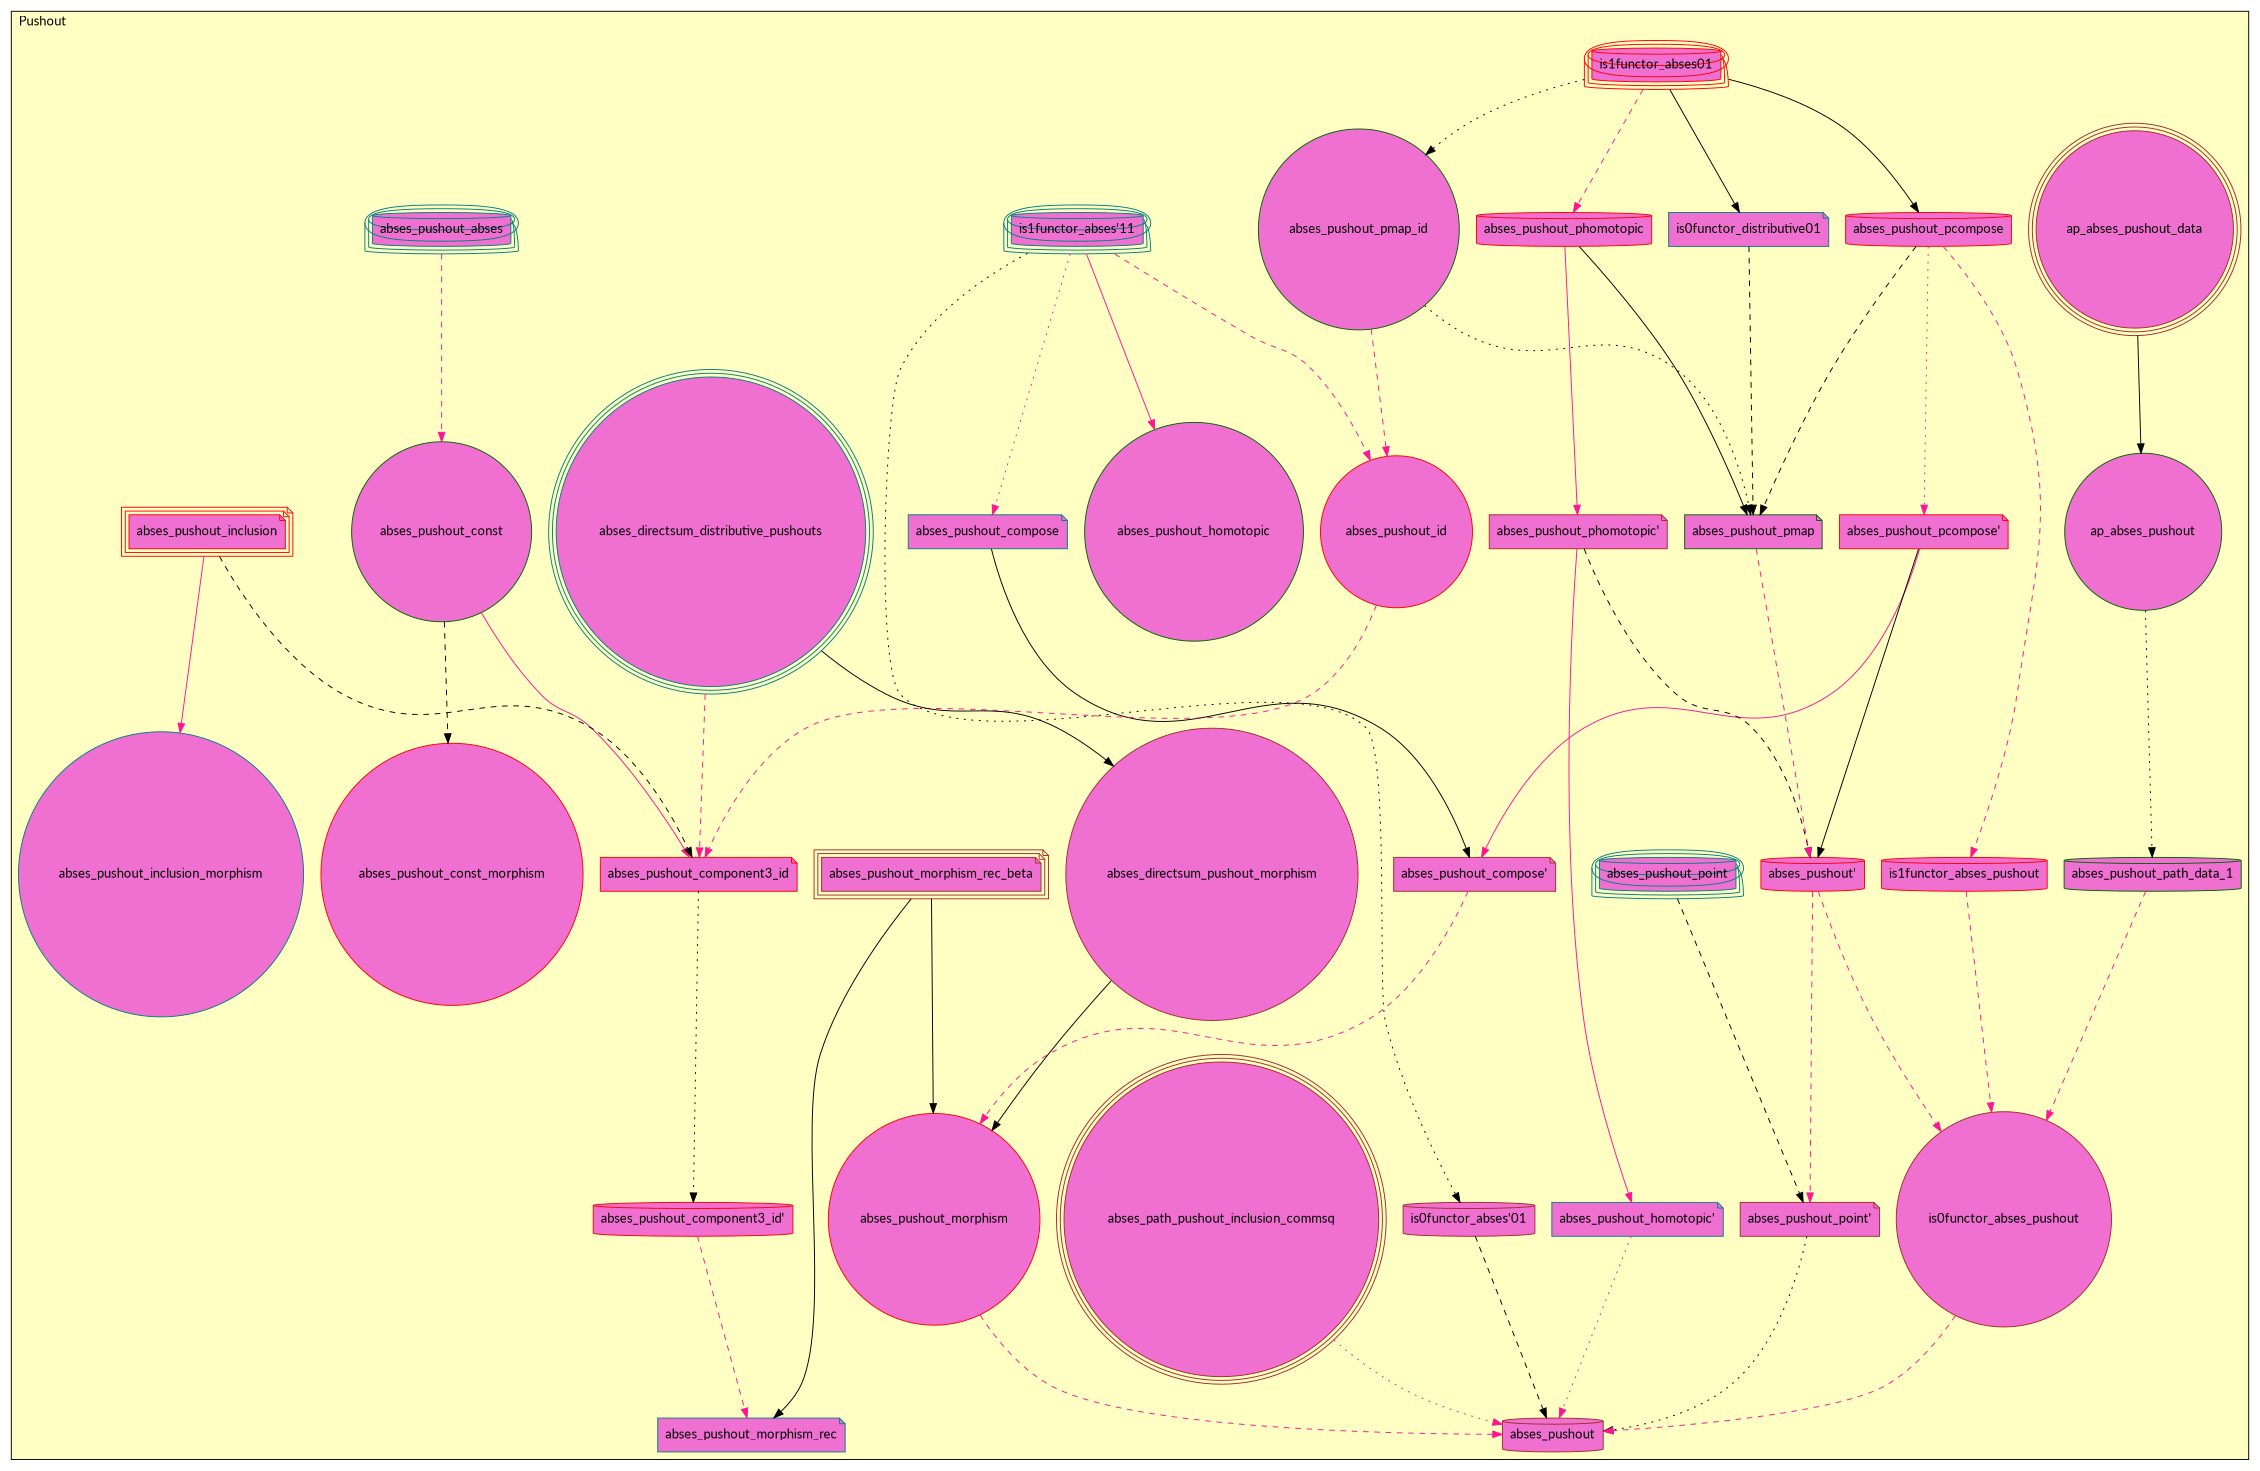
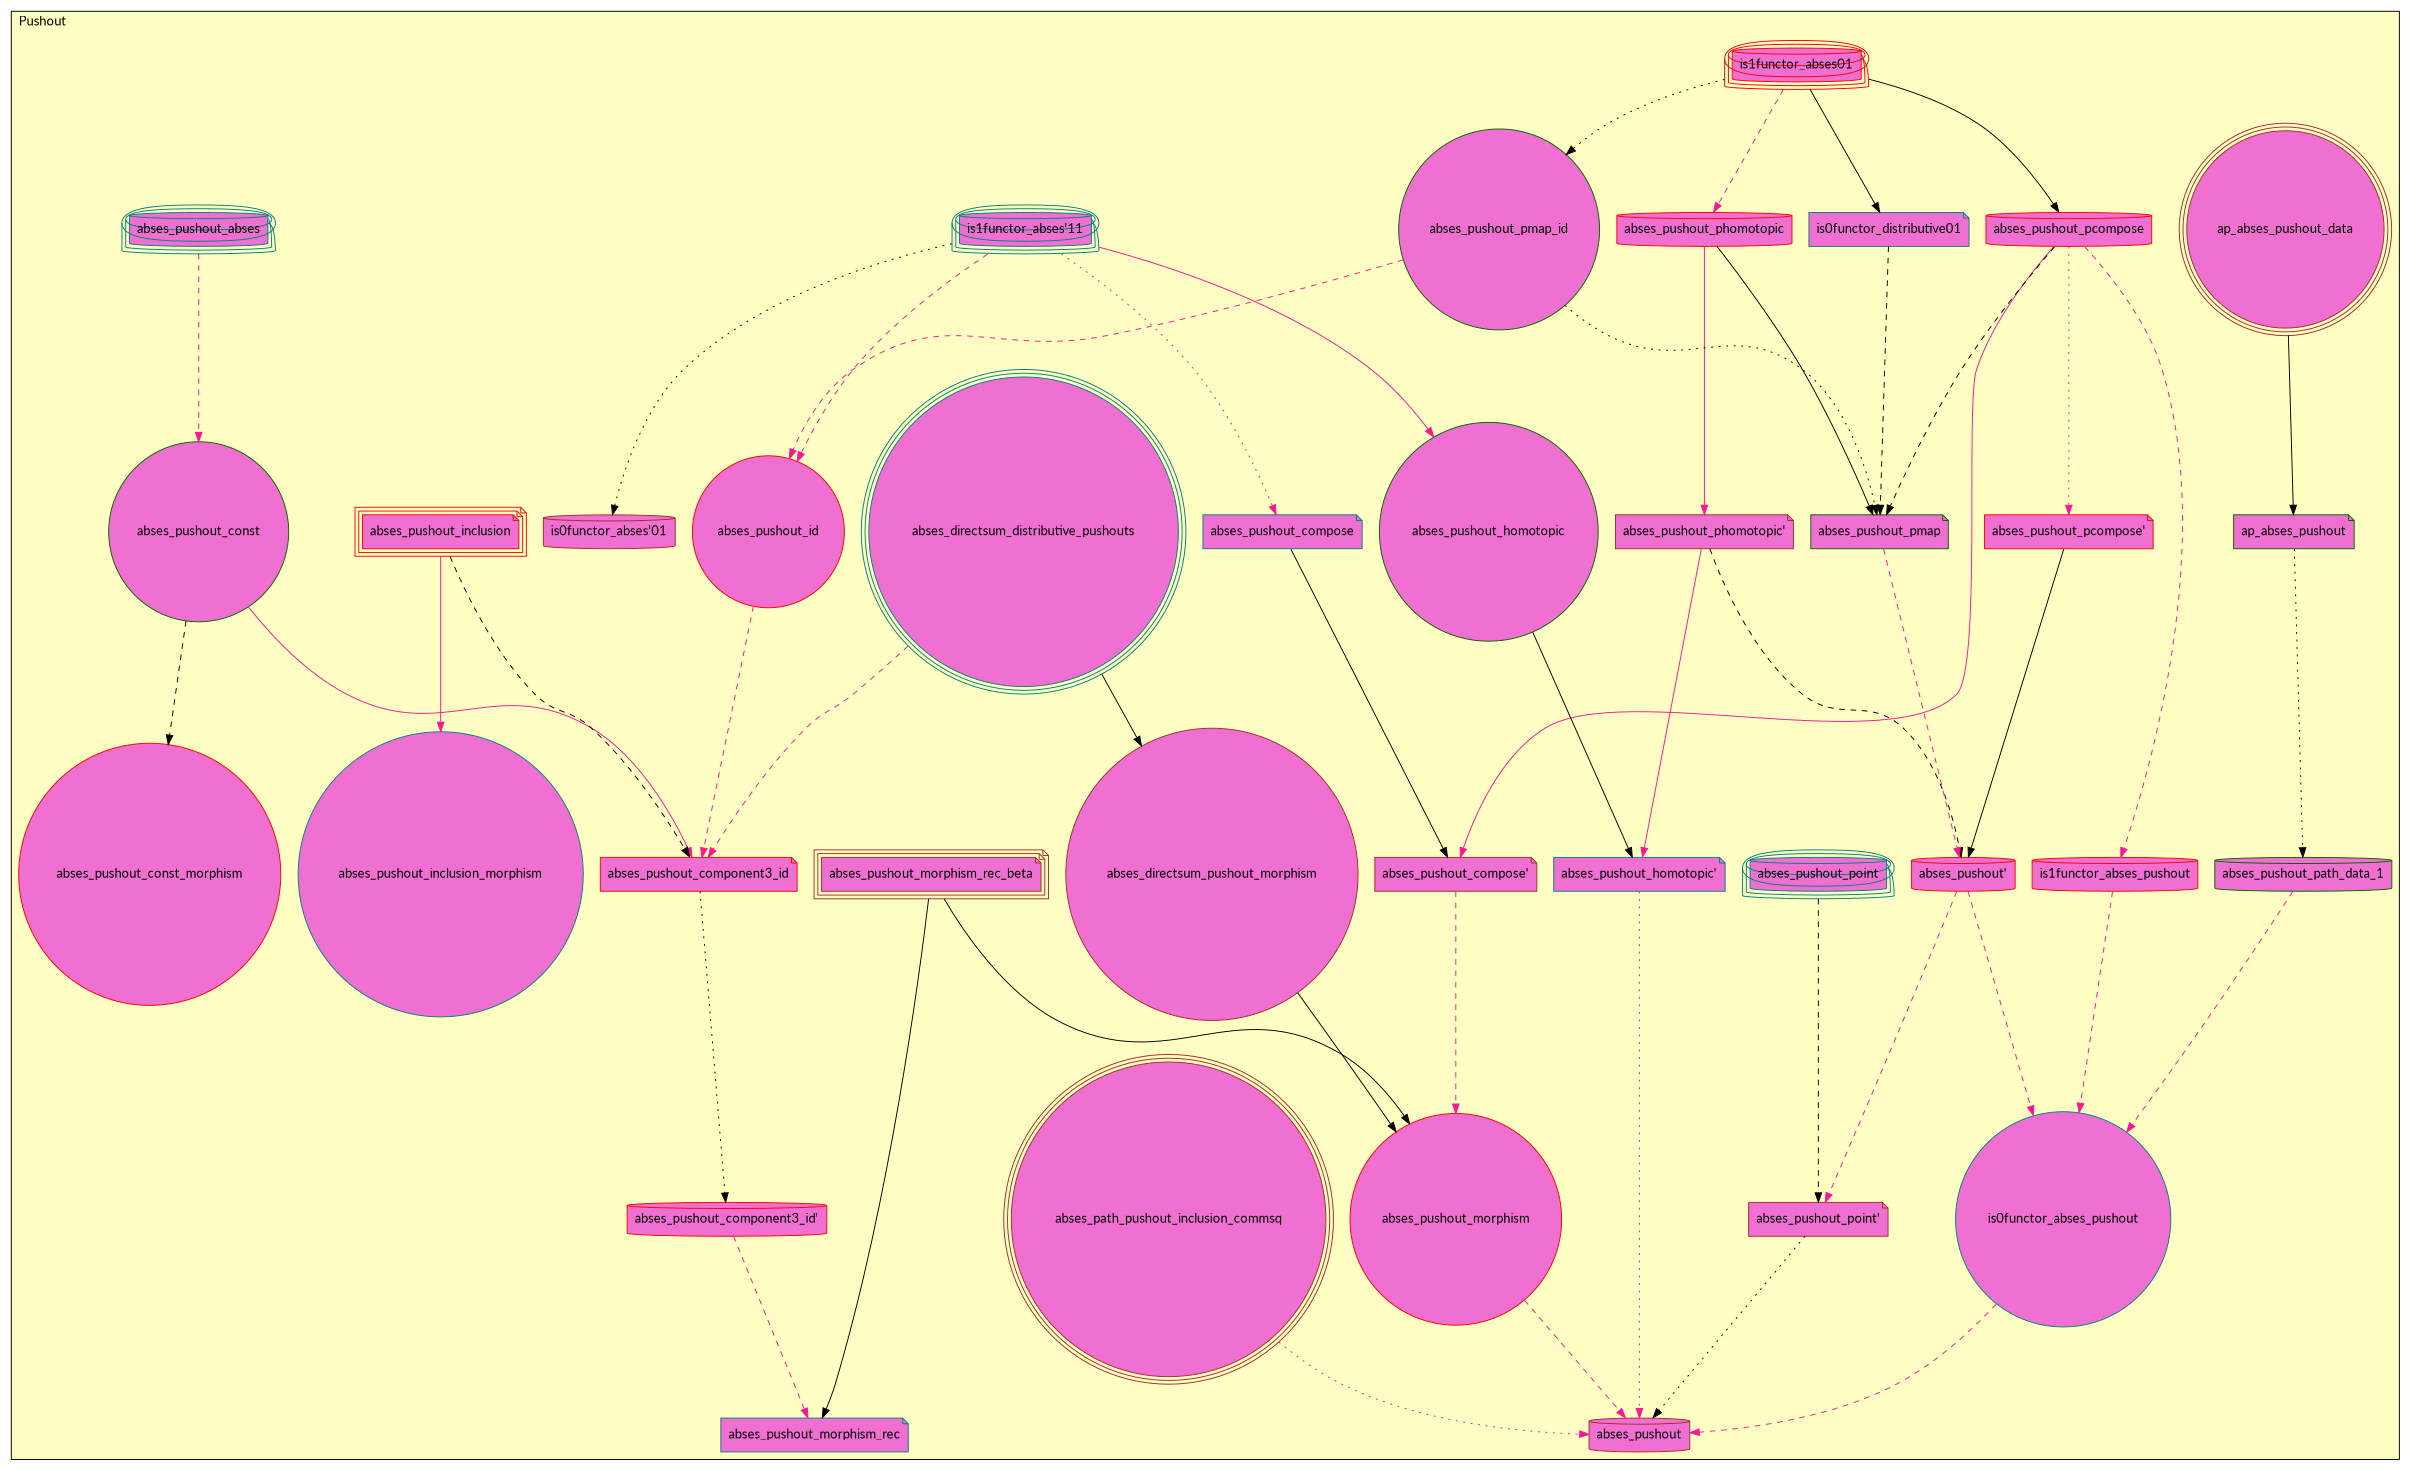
node "ap_abses_pushout": shape circle -> note
edge "abses_pushout_pcompose'" -> "abses_pushout_compose'": now "abses_pushout_pcompose" -> "abses_pushout_compose'"
edge "abses_pushout_homotopic" -> "abses_pushout_homotopic'": added
node "is0functor_abses_pushout": color brown -> teal
edge "is0functor_abses'01" -> "abses_pushout": removed
